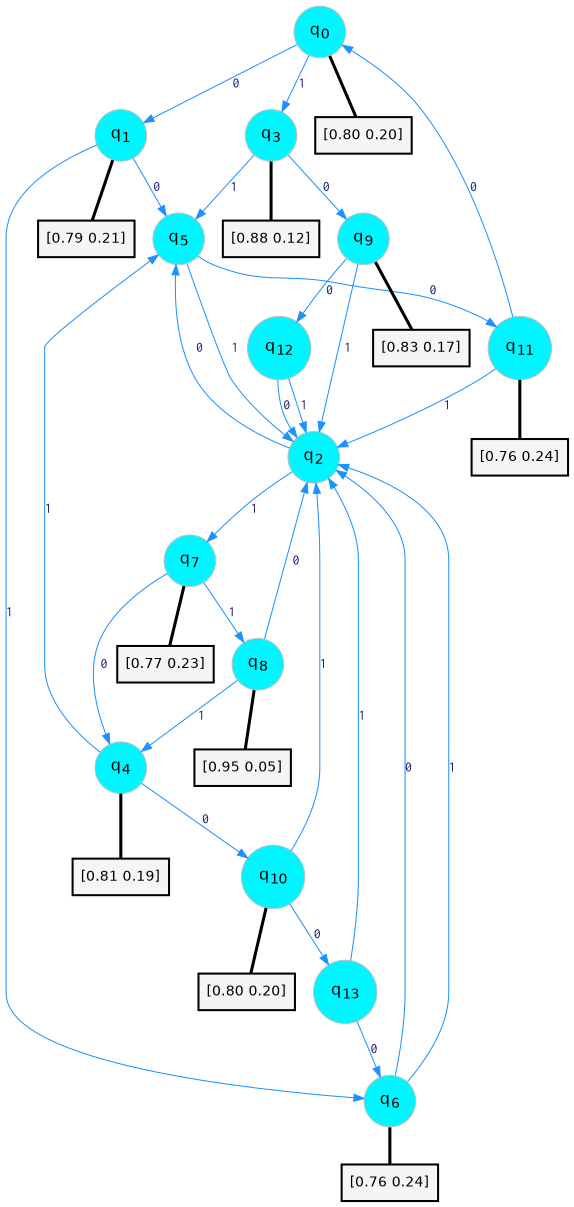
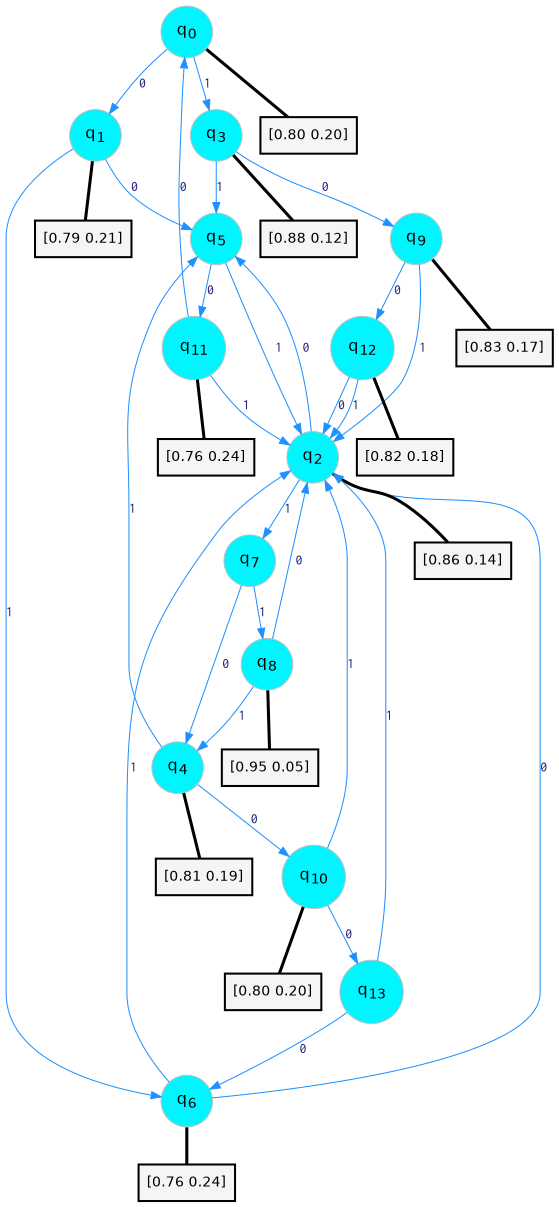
node "[0.82 0.18]": added
node "[0.86 0.14]": added
node "[0.77 0.23]": removed
